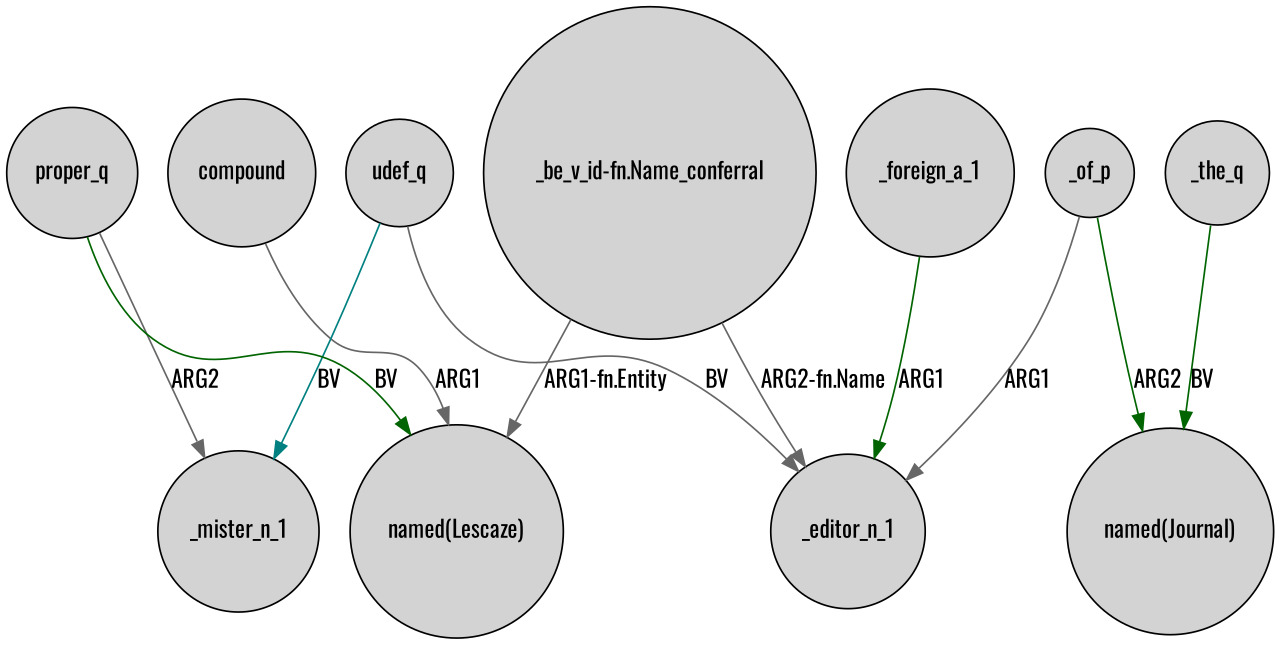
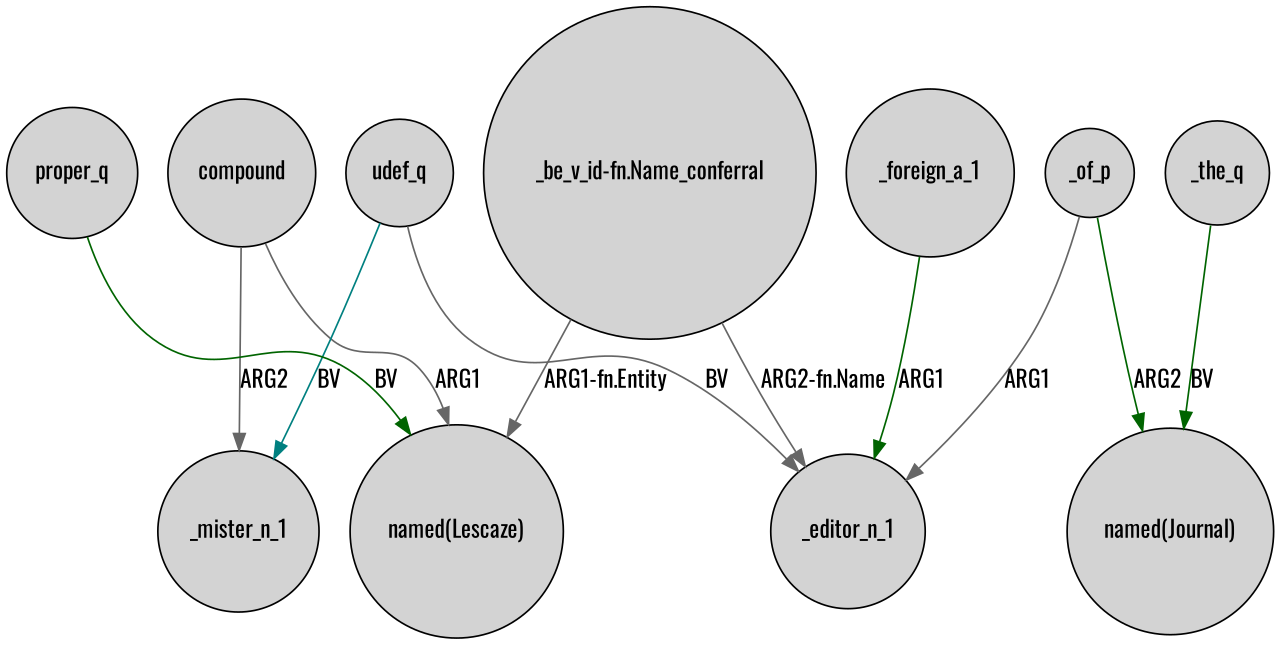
edge "proper_q" -> "_mister_n_1": now "compound" -> "_mister_n_1"
